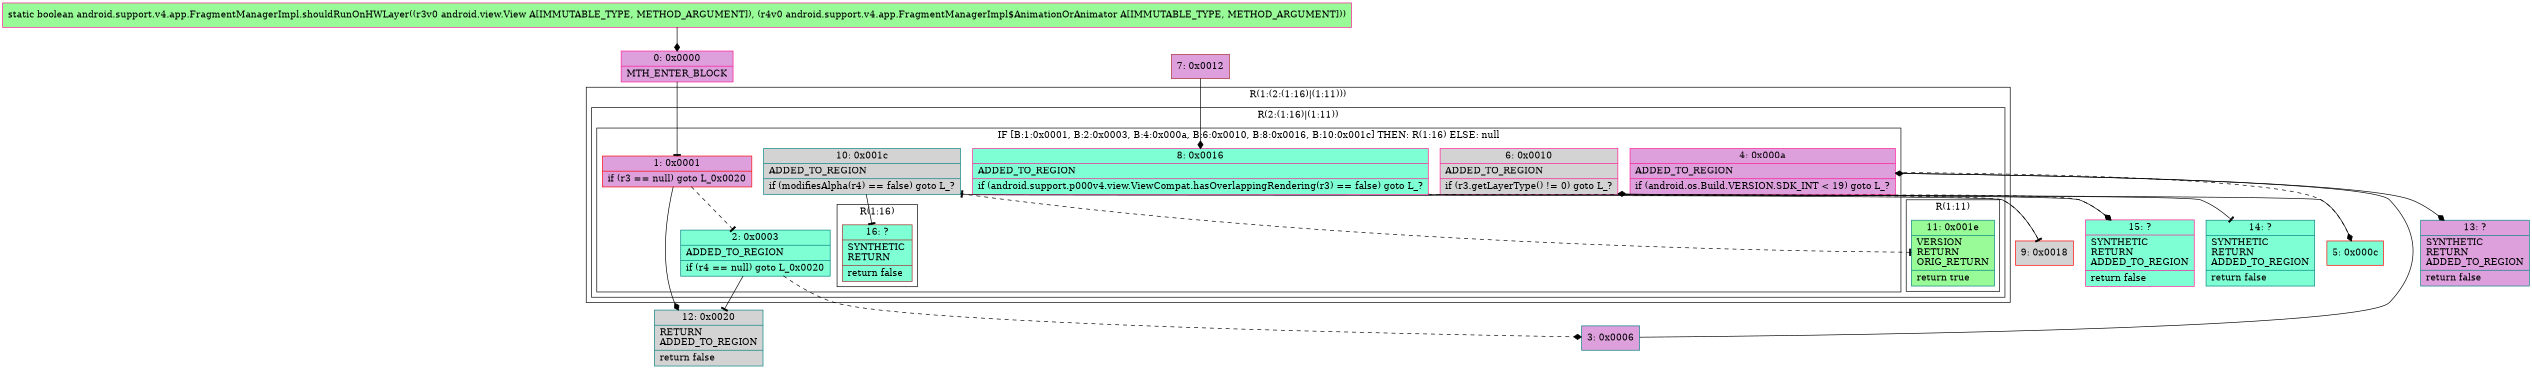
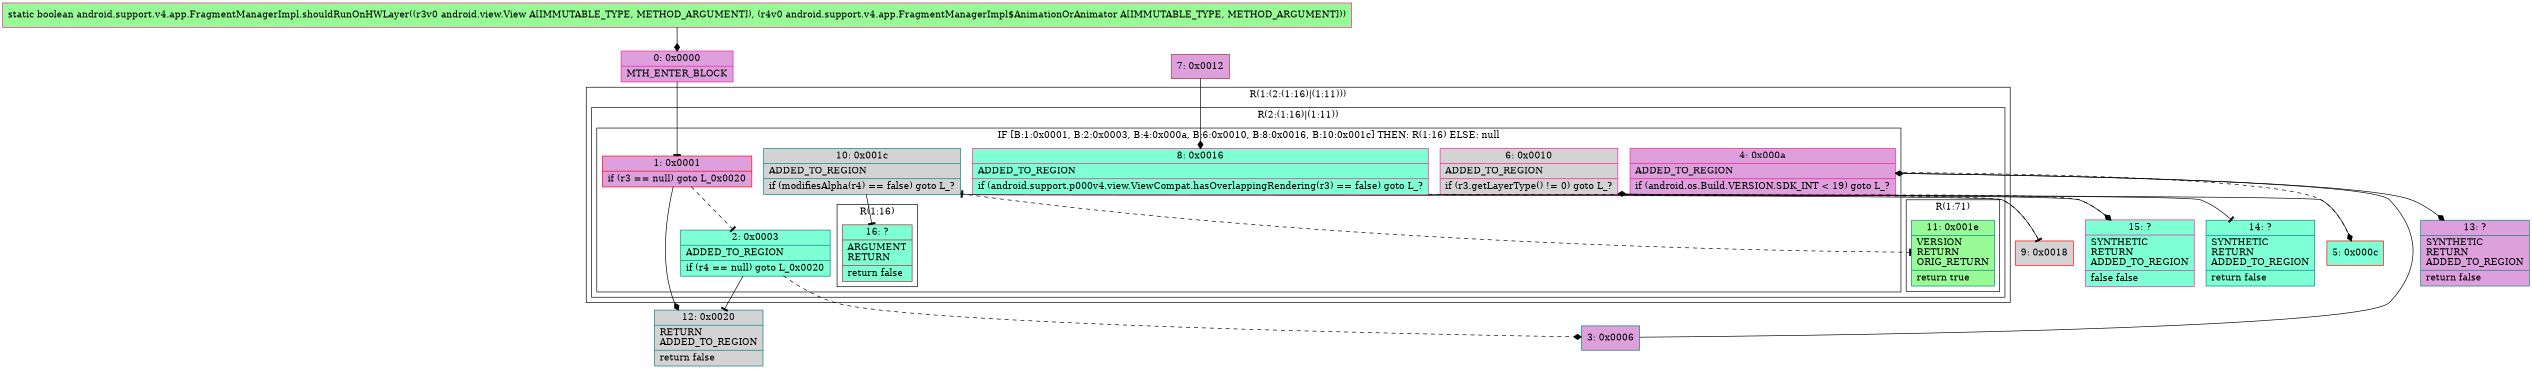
cluster "R(1:11)": label "R(1:11)" -> "R(1:71)"
node "16: ?": text "SYNTHETIC" -> "ARGUMENT"
node "15: ?": text "return false" -> "false false"
